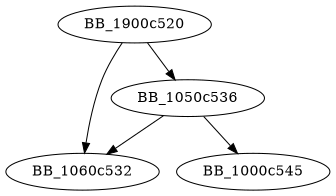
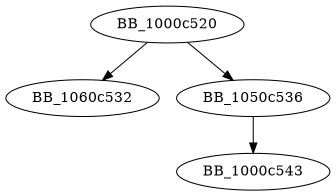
node "BB_1900c520": label "BB_1900c520" -> "BB_1000c520"
edge "BB_1050c536" -> "BB_1060c532": removed
node "BB_1000c545": label "BB_1000c545" -> "BB_1000c543"
